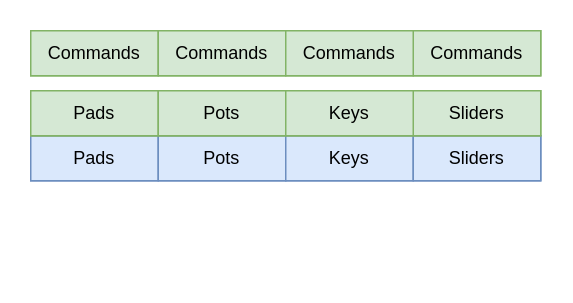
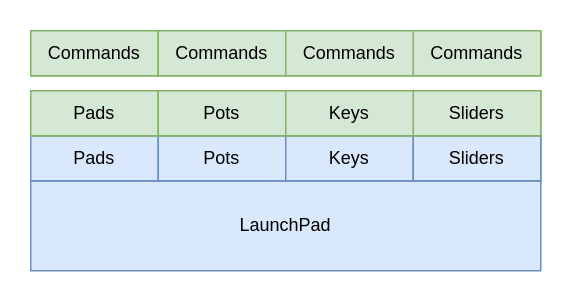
node "LaunchPad": added
